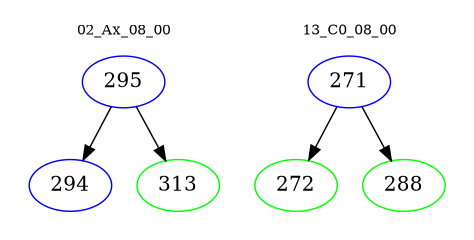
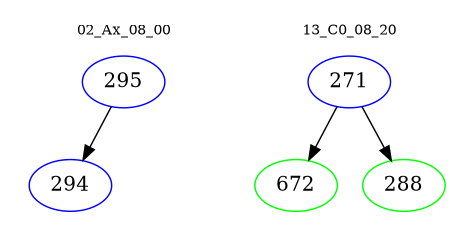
cluster "13_C0_08_00": label "13_C0_08_00" -> "13_C0_08_20"
node "313": removed
node "272": label "272" -> "672"
